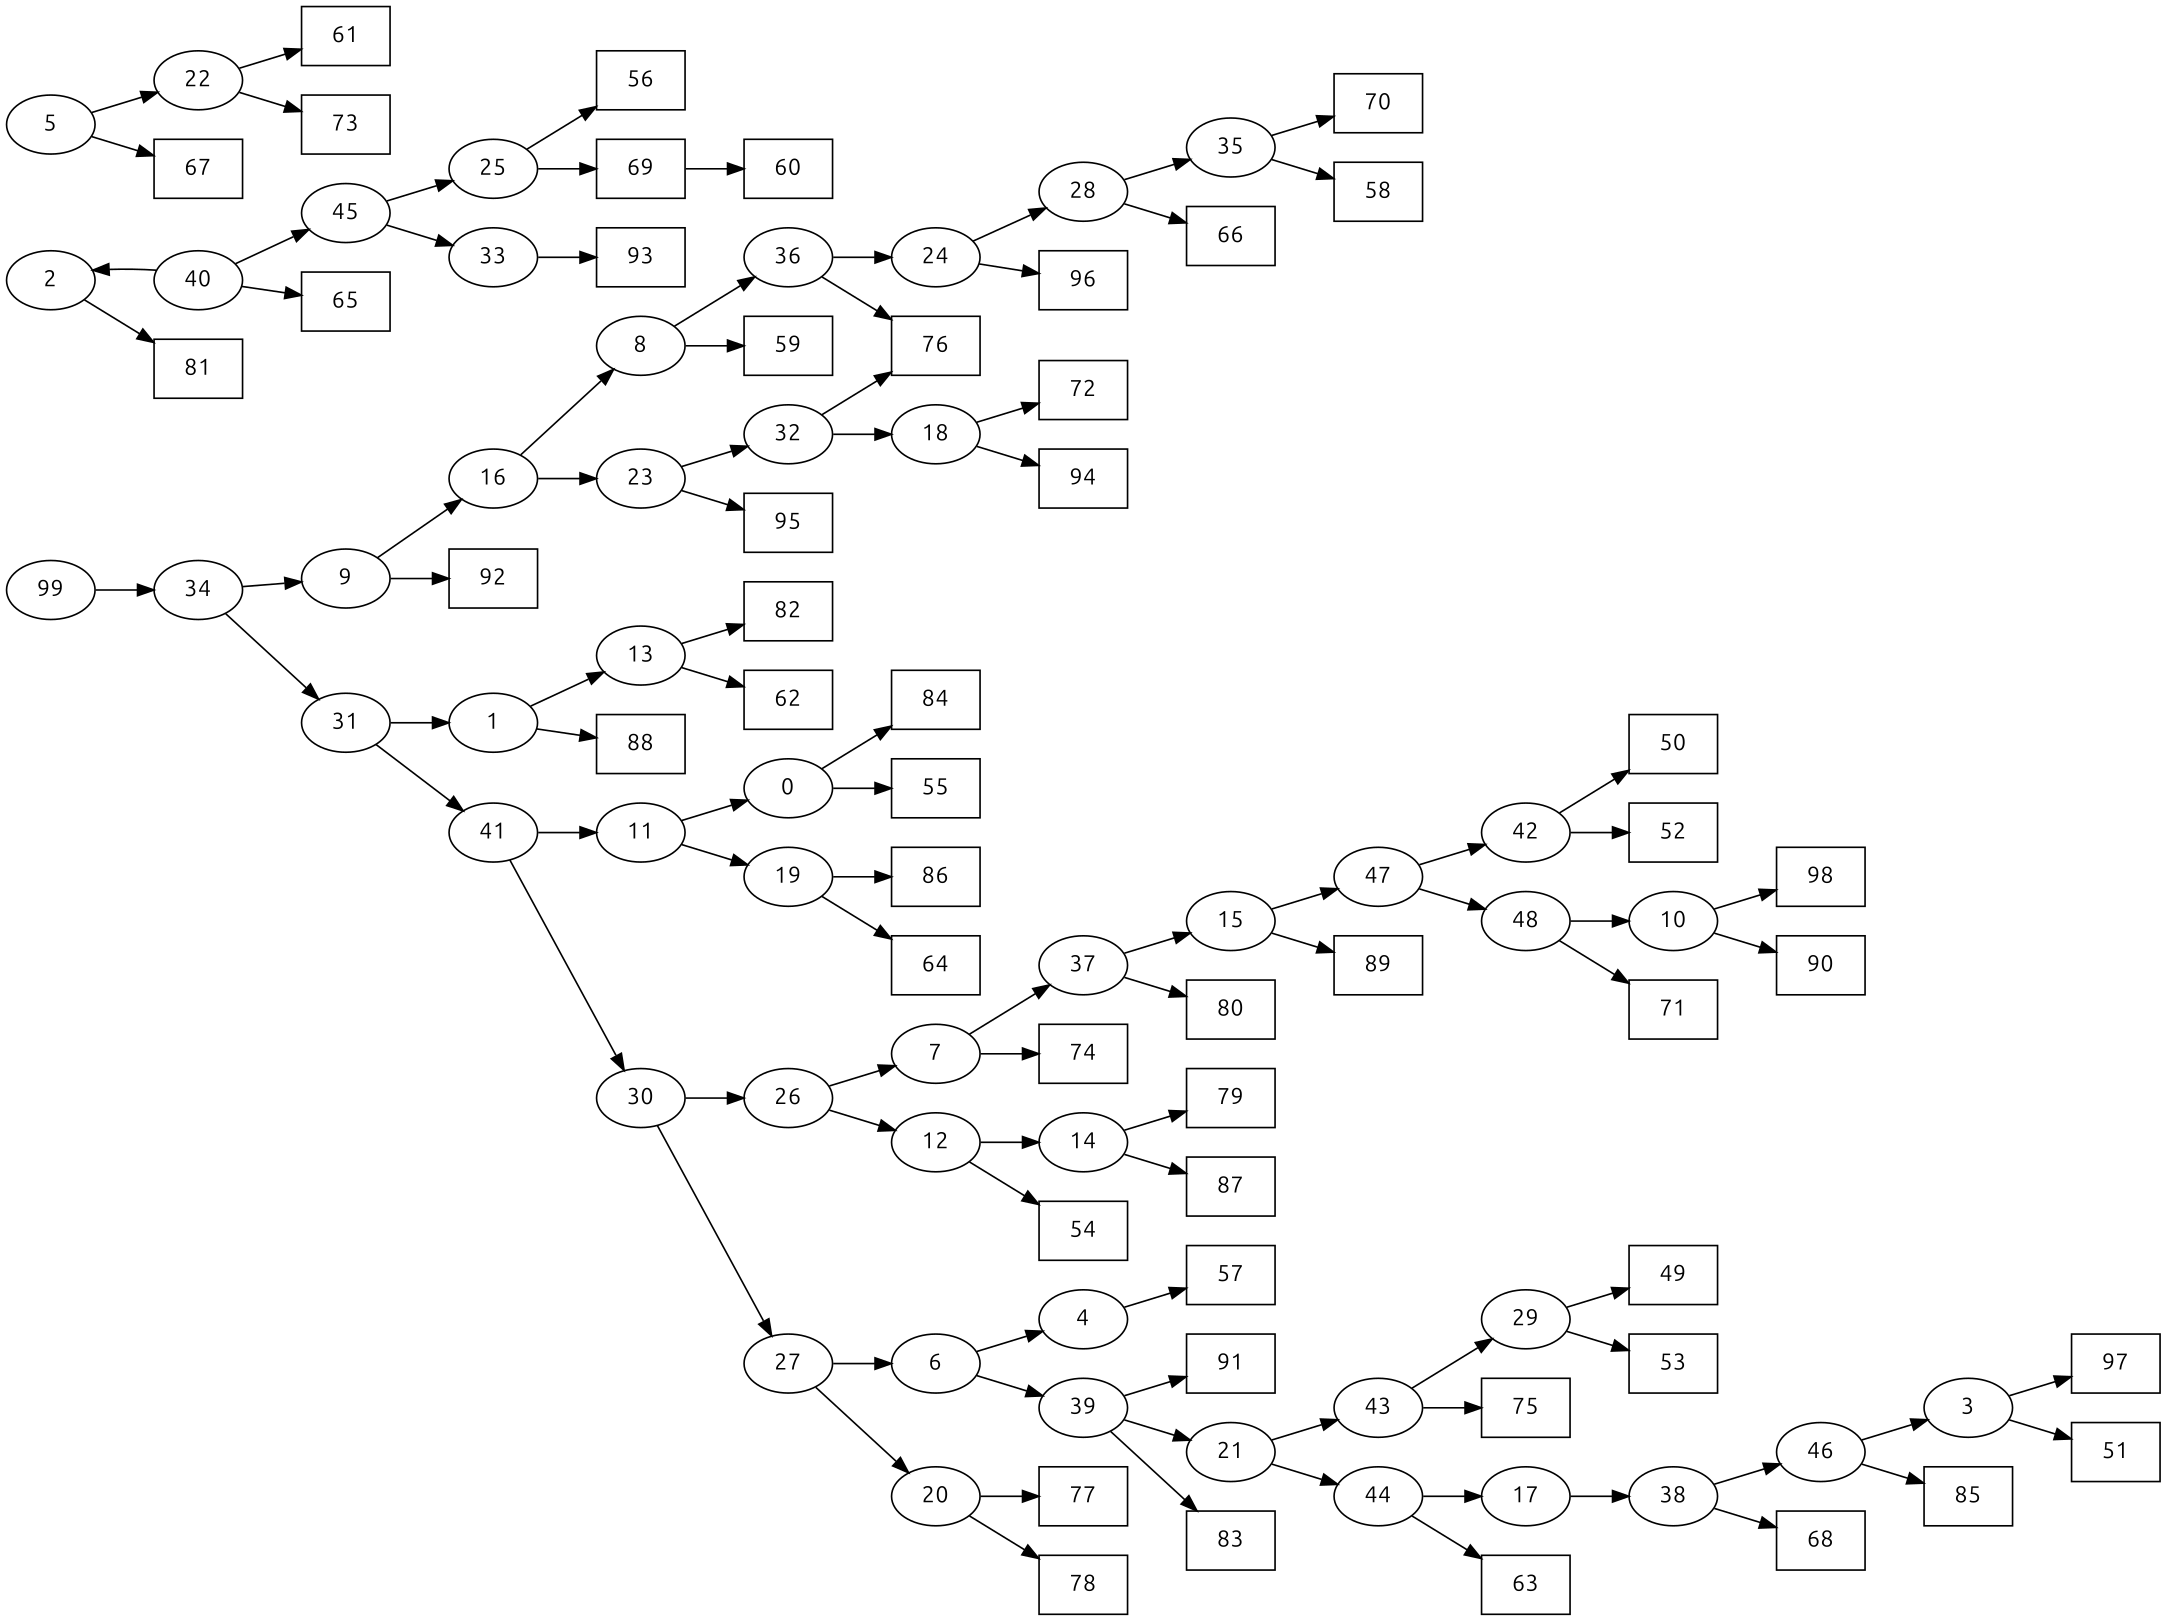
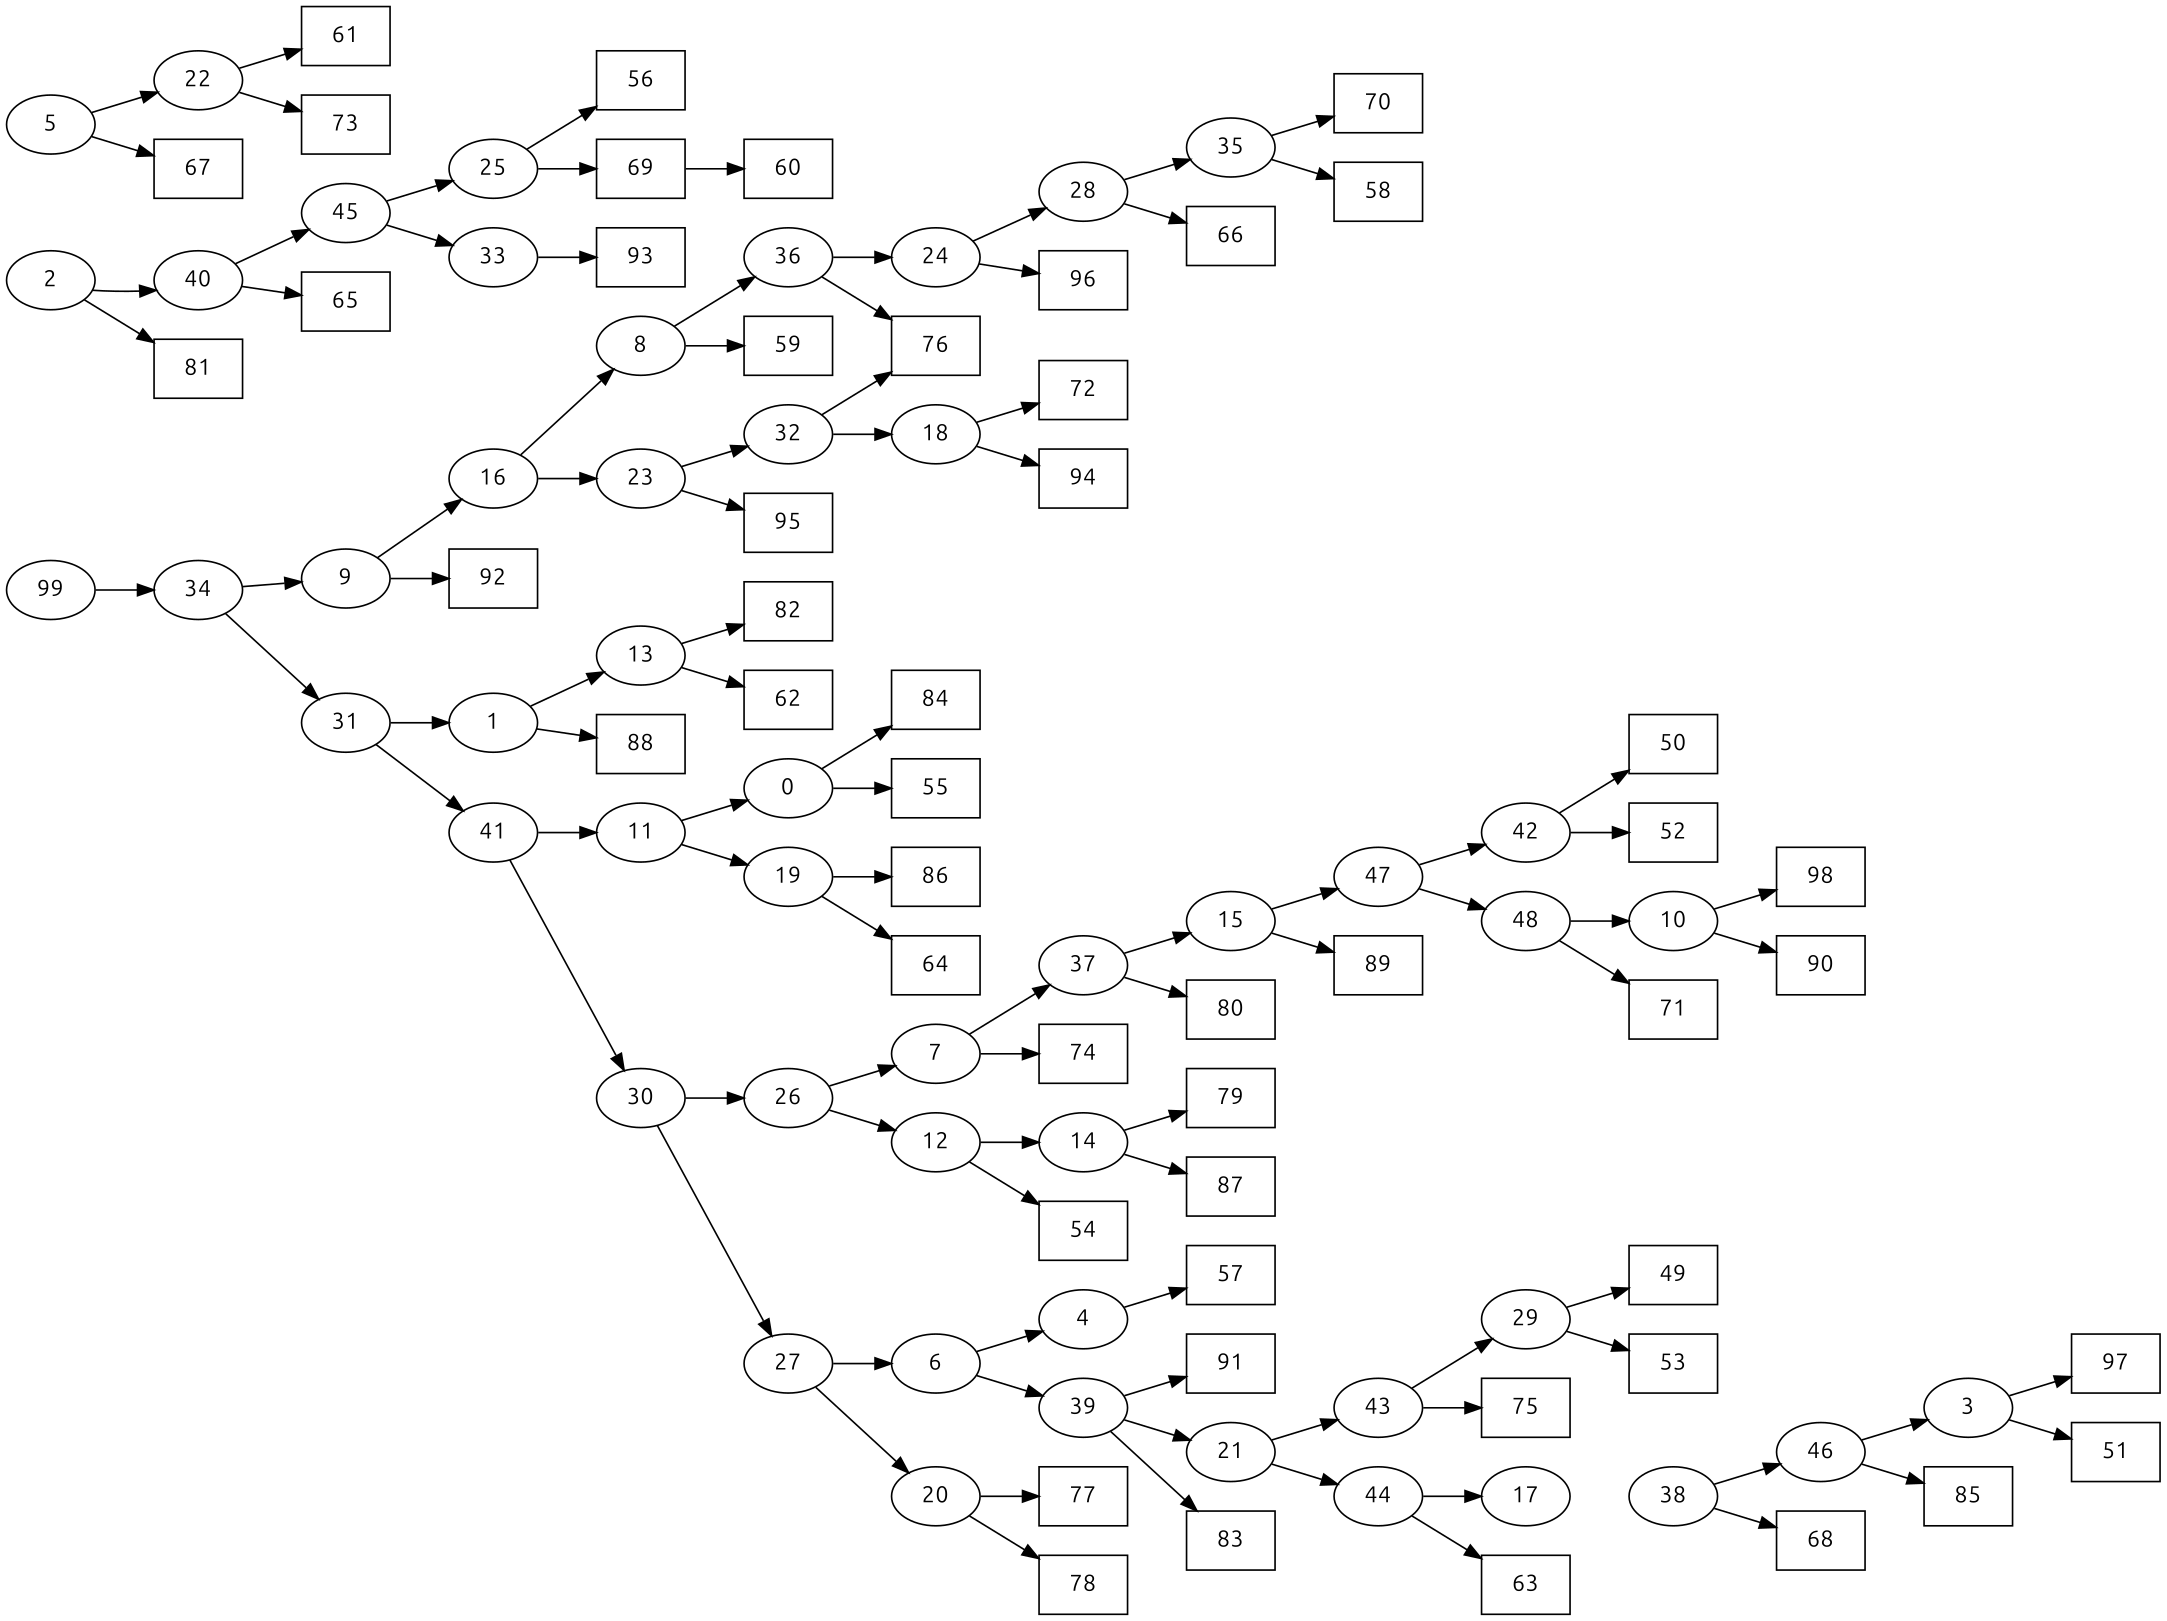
edge "40" -> "2": reversed
edge "17" -> "38": removed
